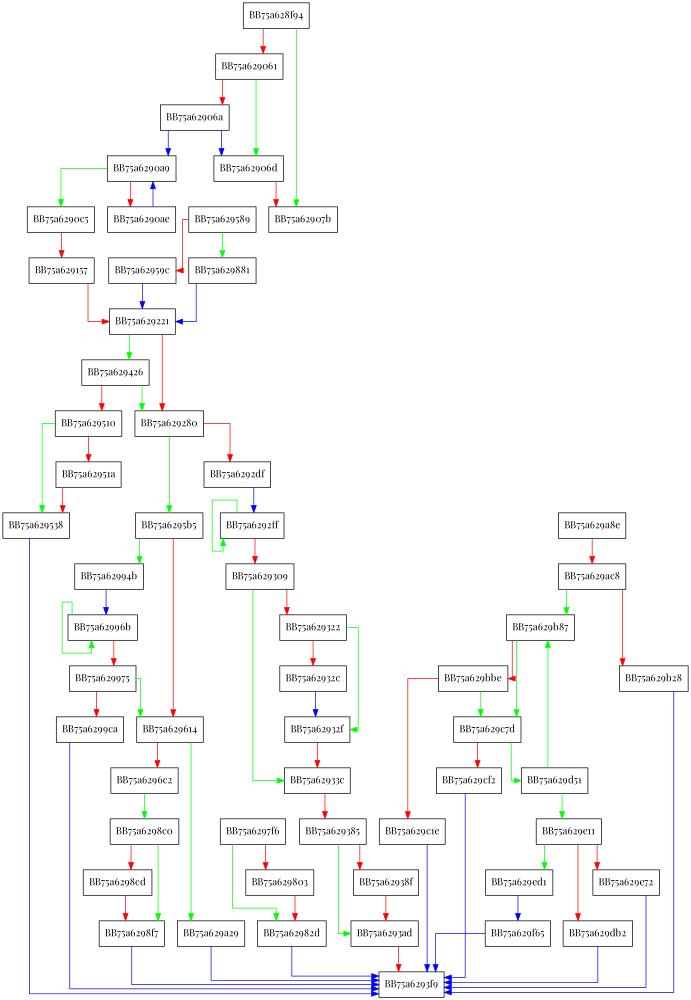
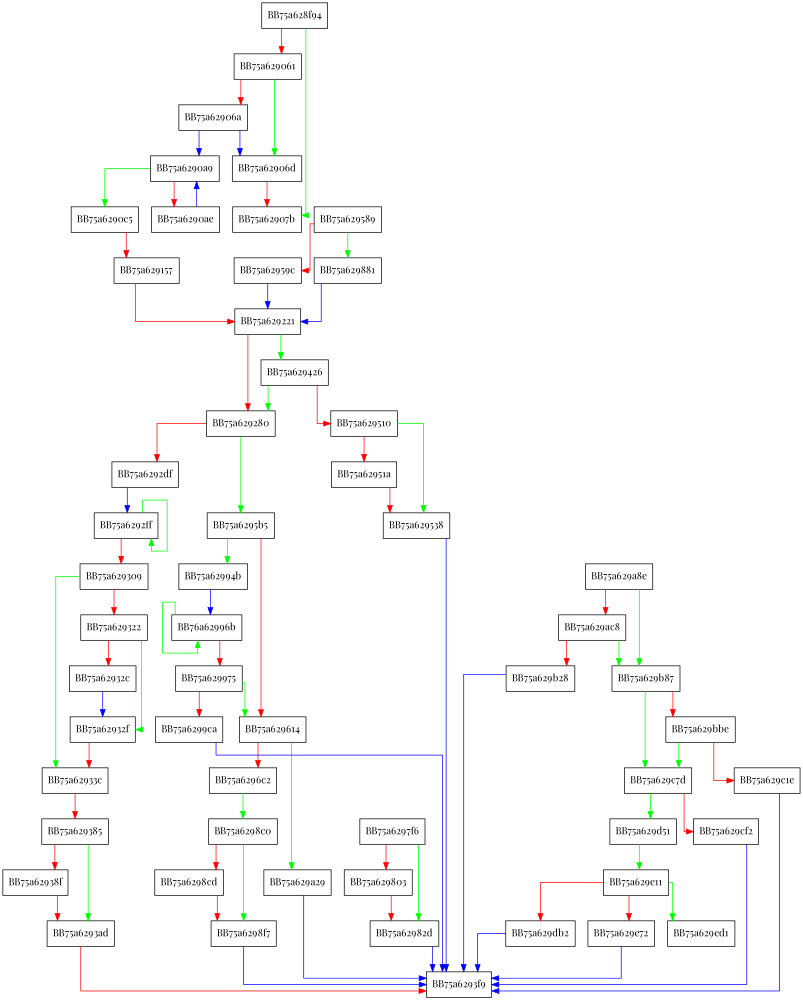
node "BB75a62996b": label "BB75a62996b" -> "BB76a62996b"
edge "BB75a629d51" -> "BB75a629b87": now "BB75a629a8e" -> "BB75a629b87"
node "BB75a629f65": removed
